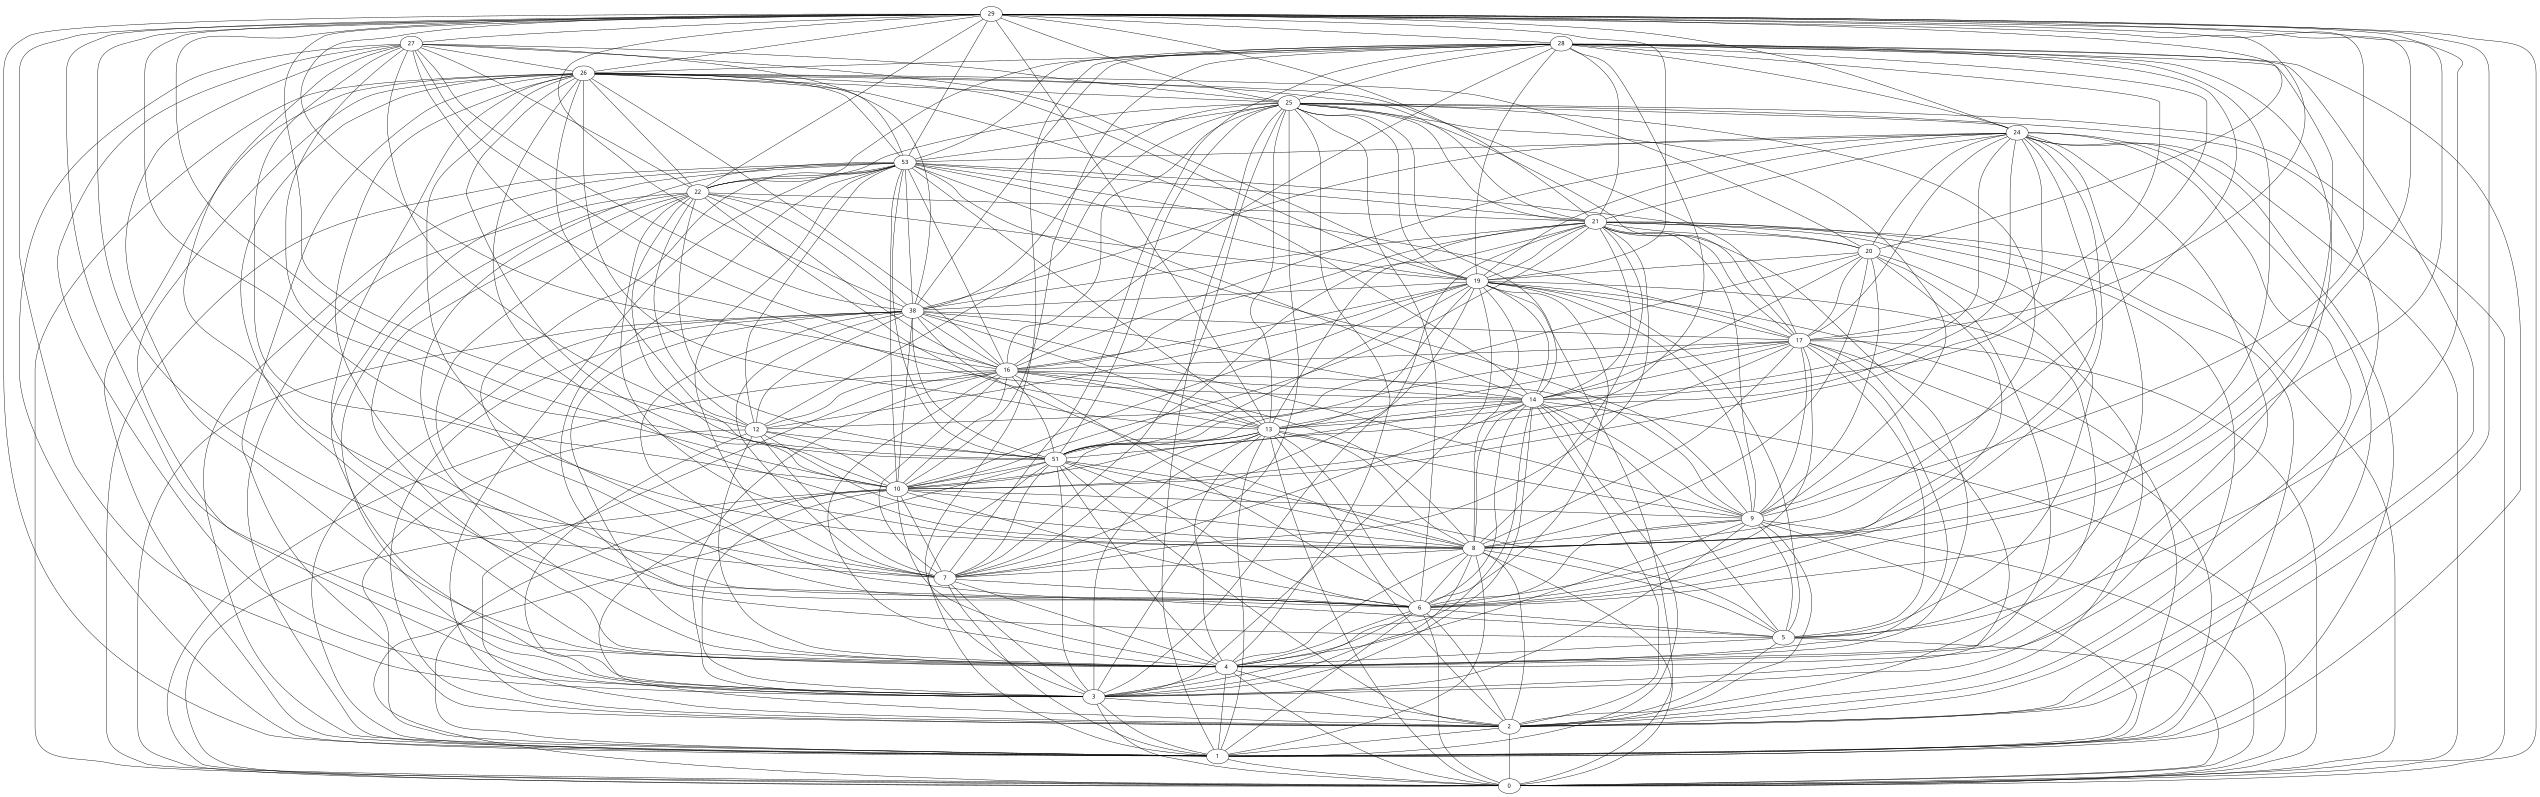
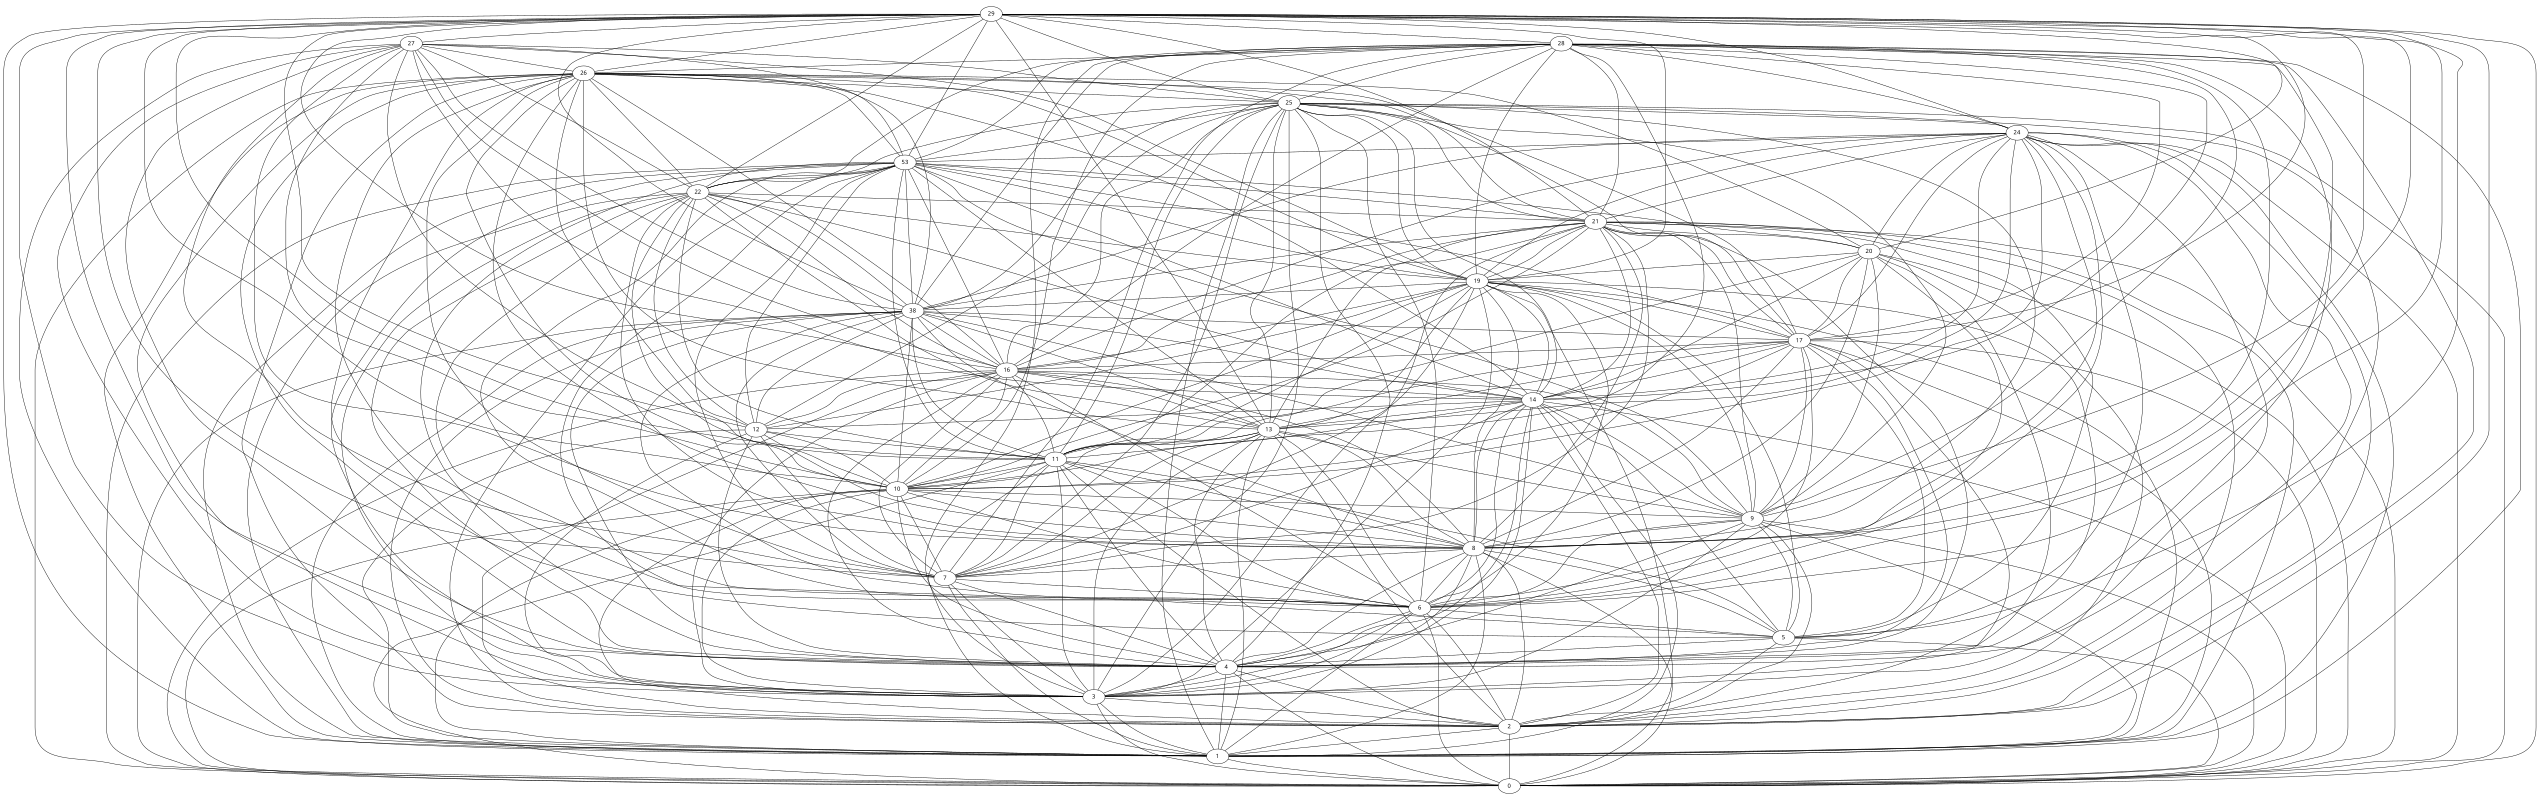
edge "14" -> "22": added
edge "10" -> "53": removed
node "51": label "51" -> "11"
edge "0" -> "13": now "0" -> "20"
